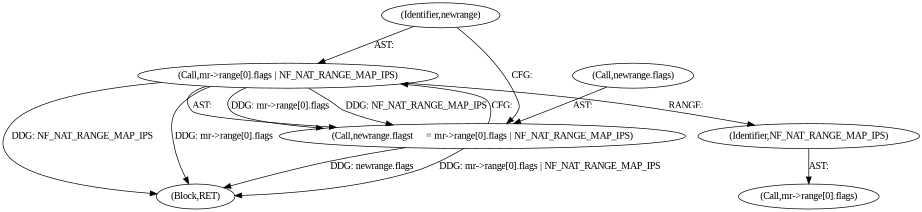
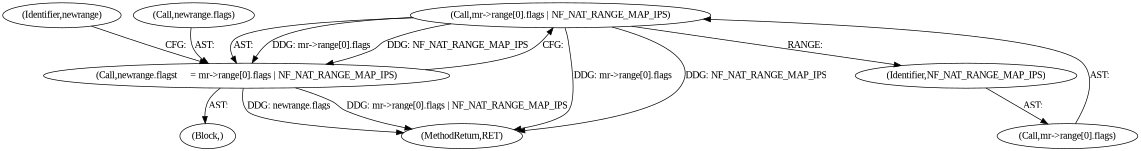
edge "(Identifier,newrange)" -> "(Call,mr->range[0].flags | NF_NAT_RANGE_MAP_IPS)": now "(Call,mr->range[0].flags)" -> "(Call,mr->range[0].flags | NF_NAT_RANGE_MAP_IPS)"
node "(Block,)": added
node "(Block,RET)": label "(Block,RET)" -> "(MethodReturn,RET)"
